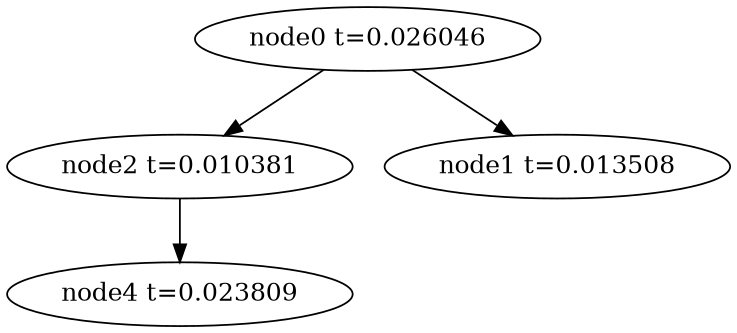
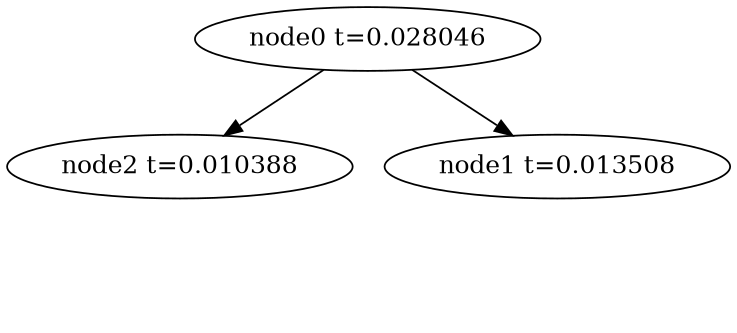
node "node0 t=0.026046": label "node0 t=0.026046" -> "node0 t=0.028046"
node "node2 t=0.010381": label "node2 t=0.010381" -> "node2 t=0.010388"
node "node4 t=0.023809": removed
